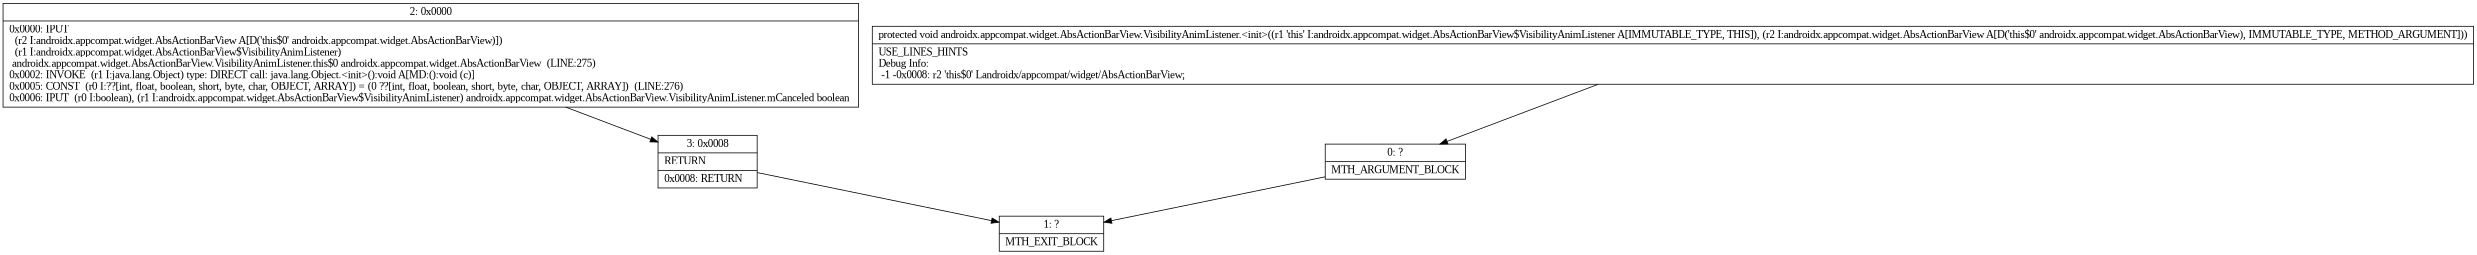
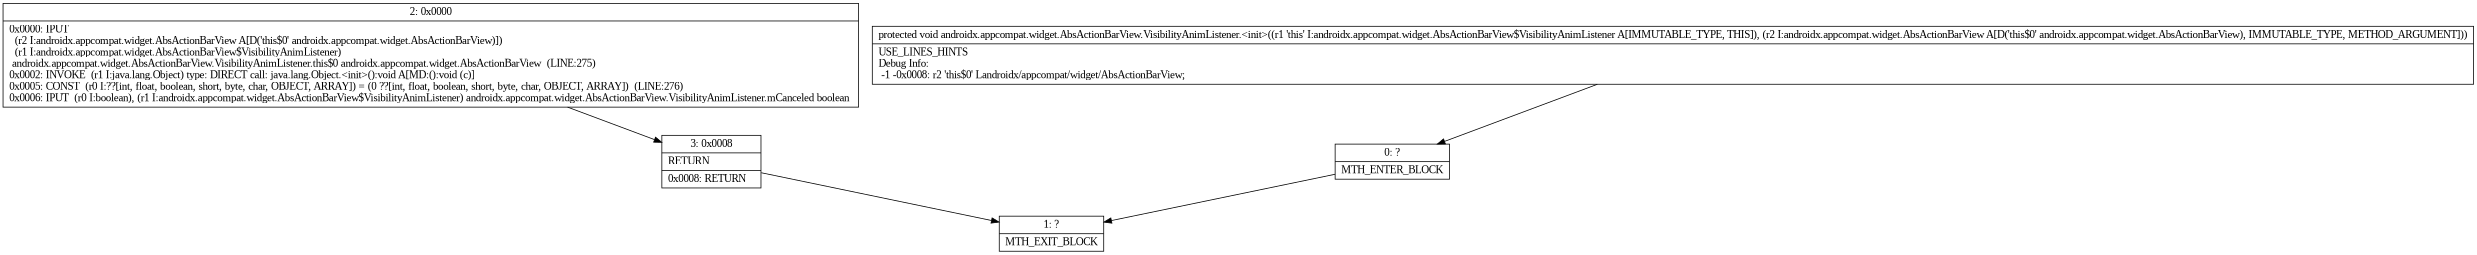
node "0: ?": text "MTH_ARGUMENT_BLOCK" -> "MTH_ENTER_BLOCK"
